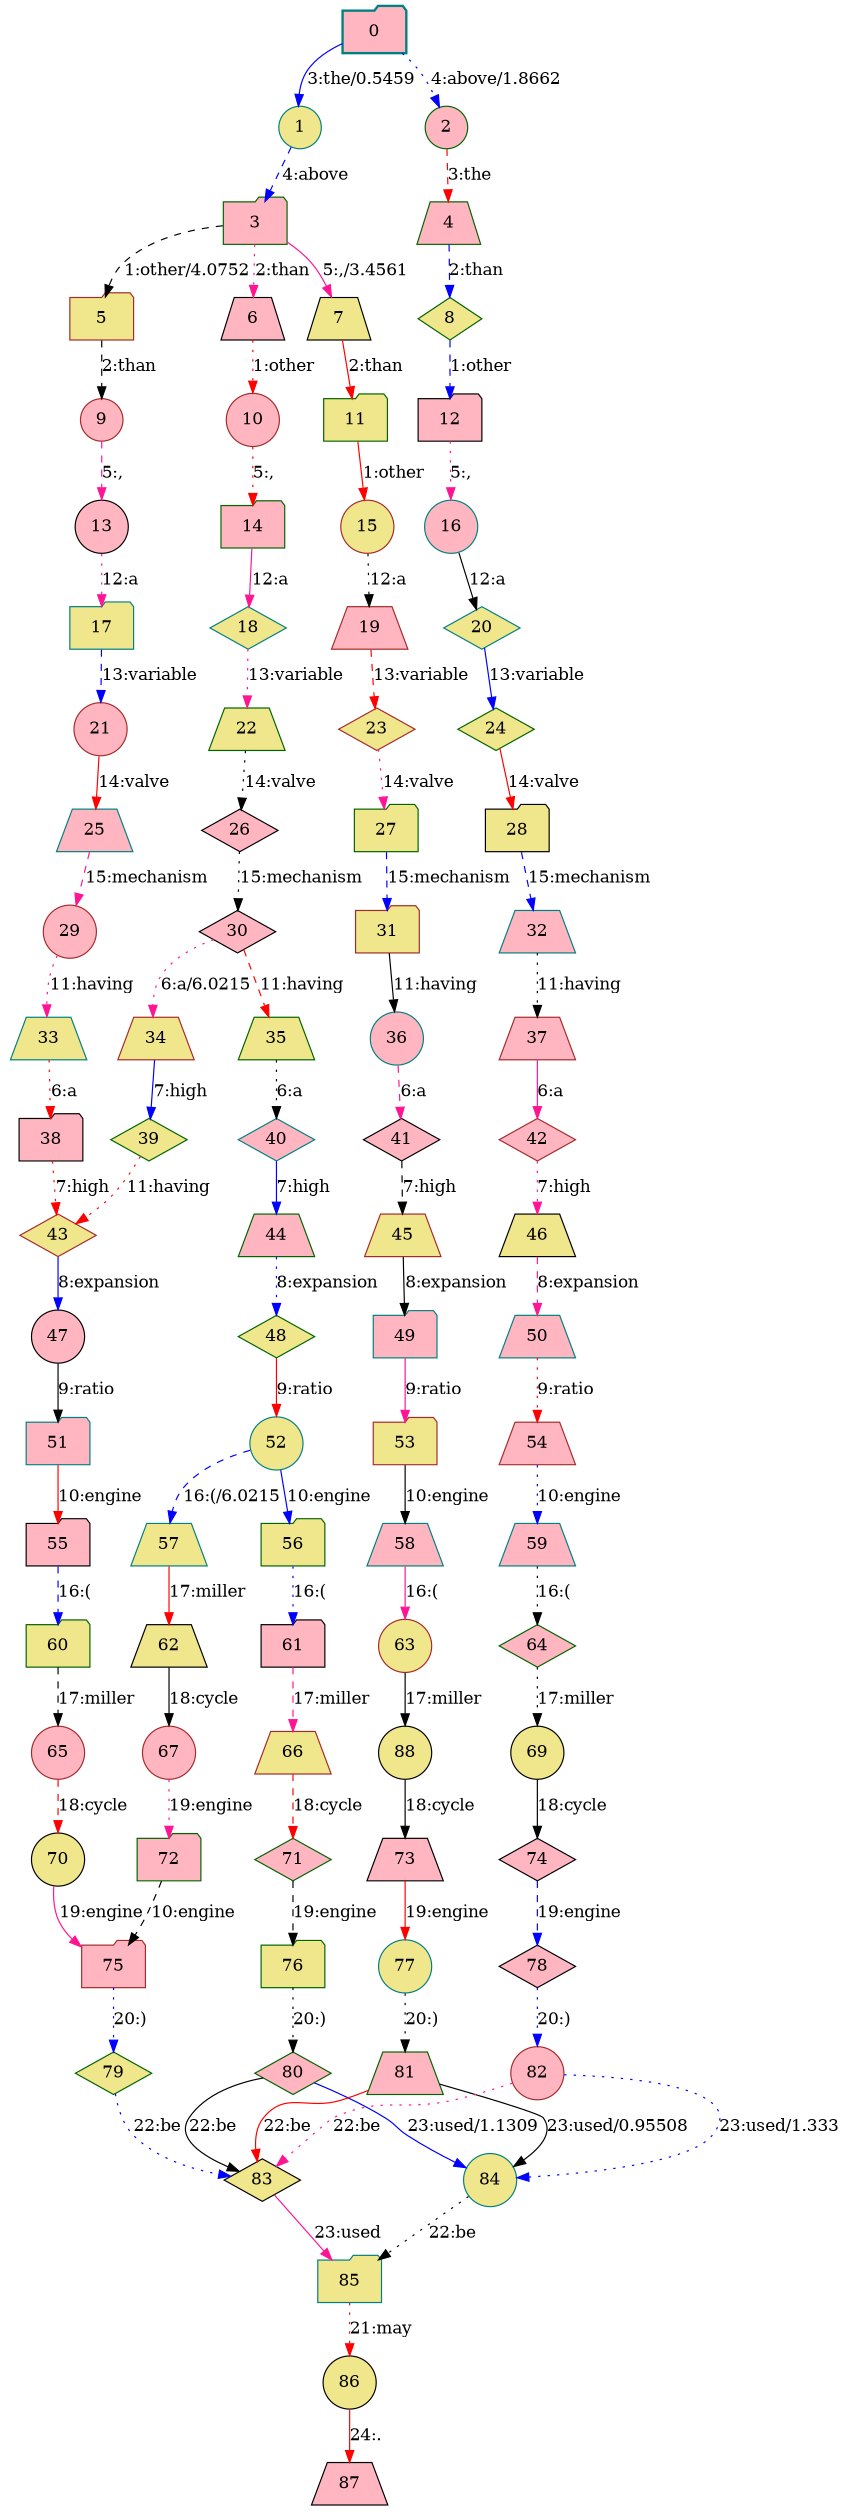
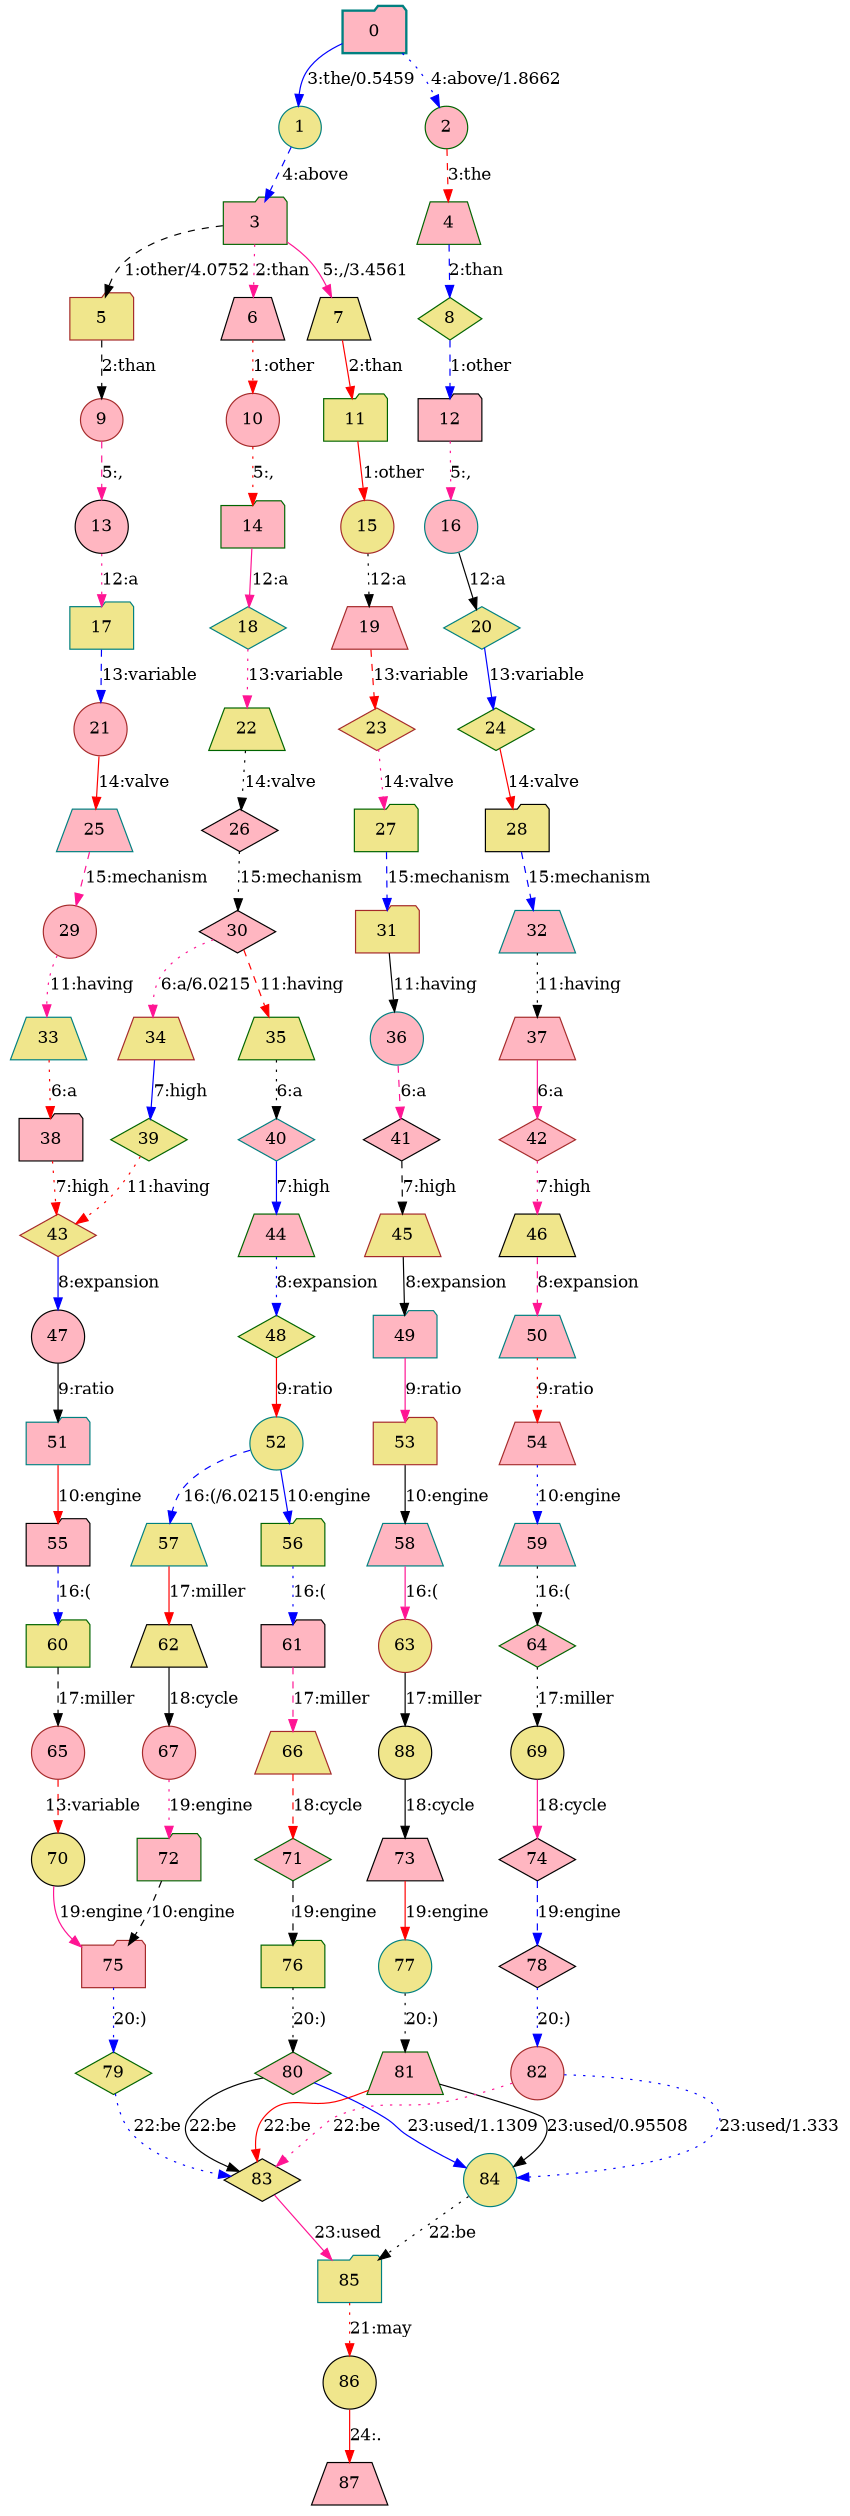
edge "69" -> "74": color black -> deeppink
edge "65" -> "70": label "18:cycle" -> "13:variable"
